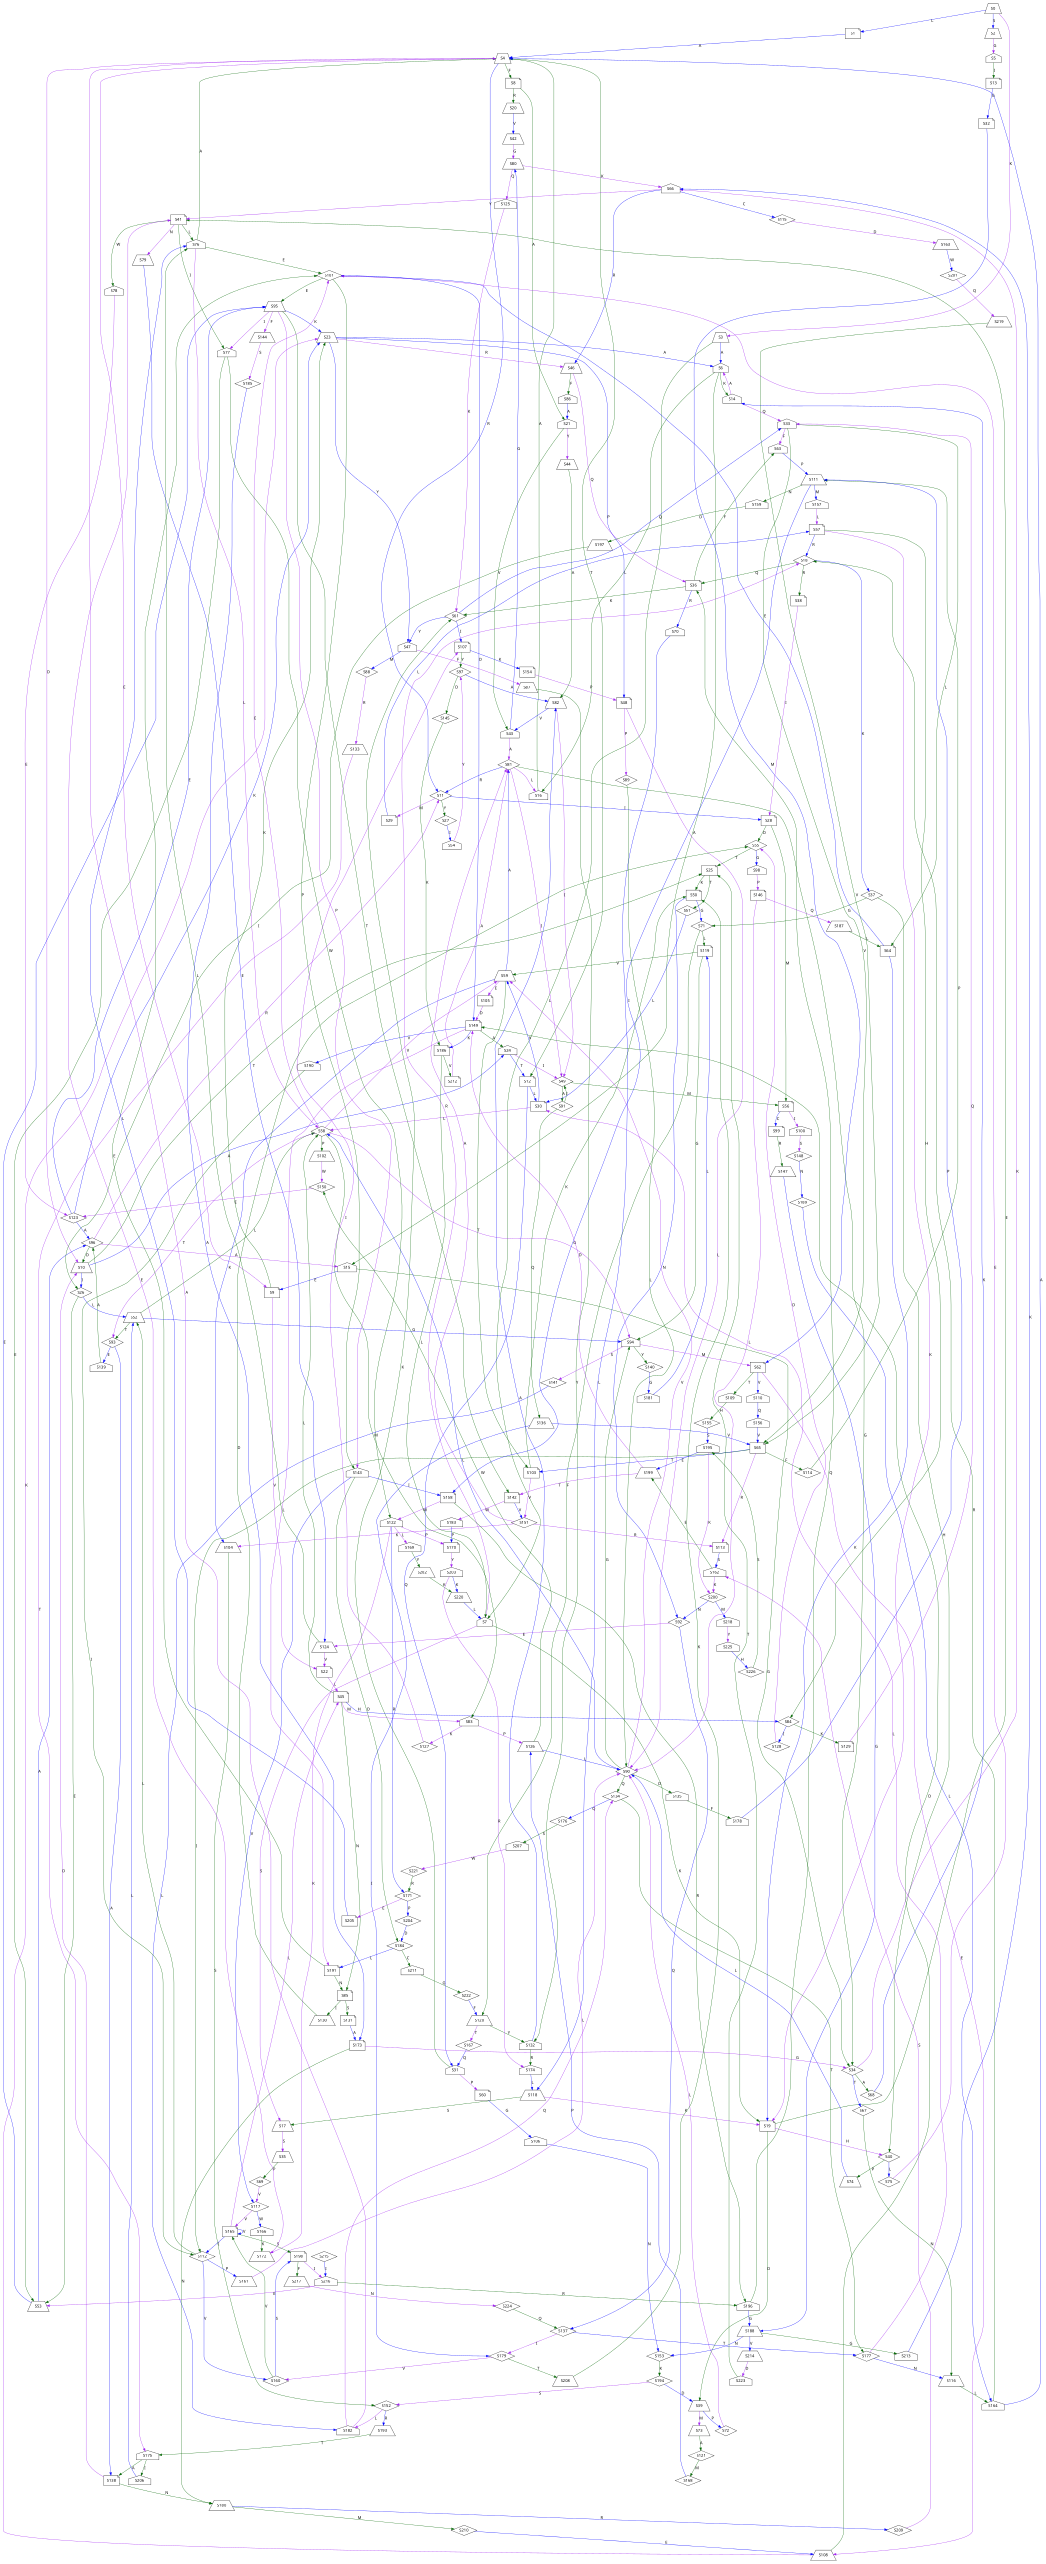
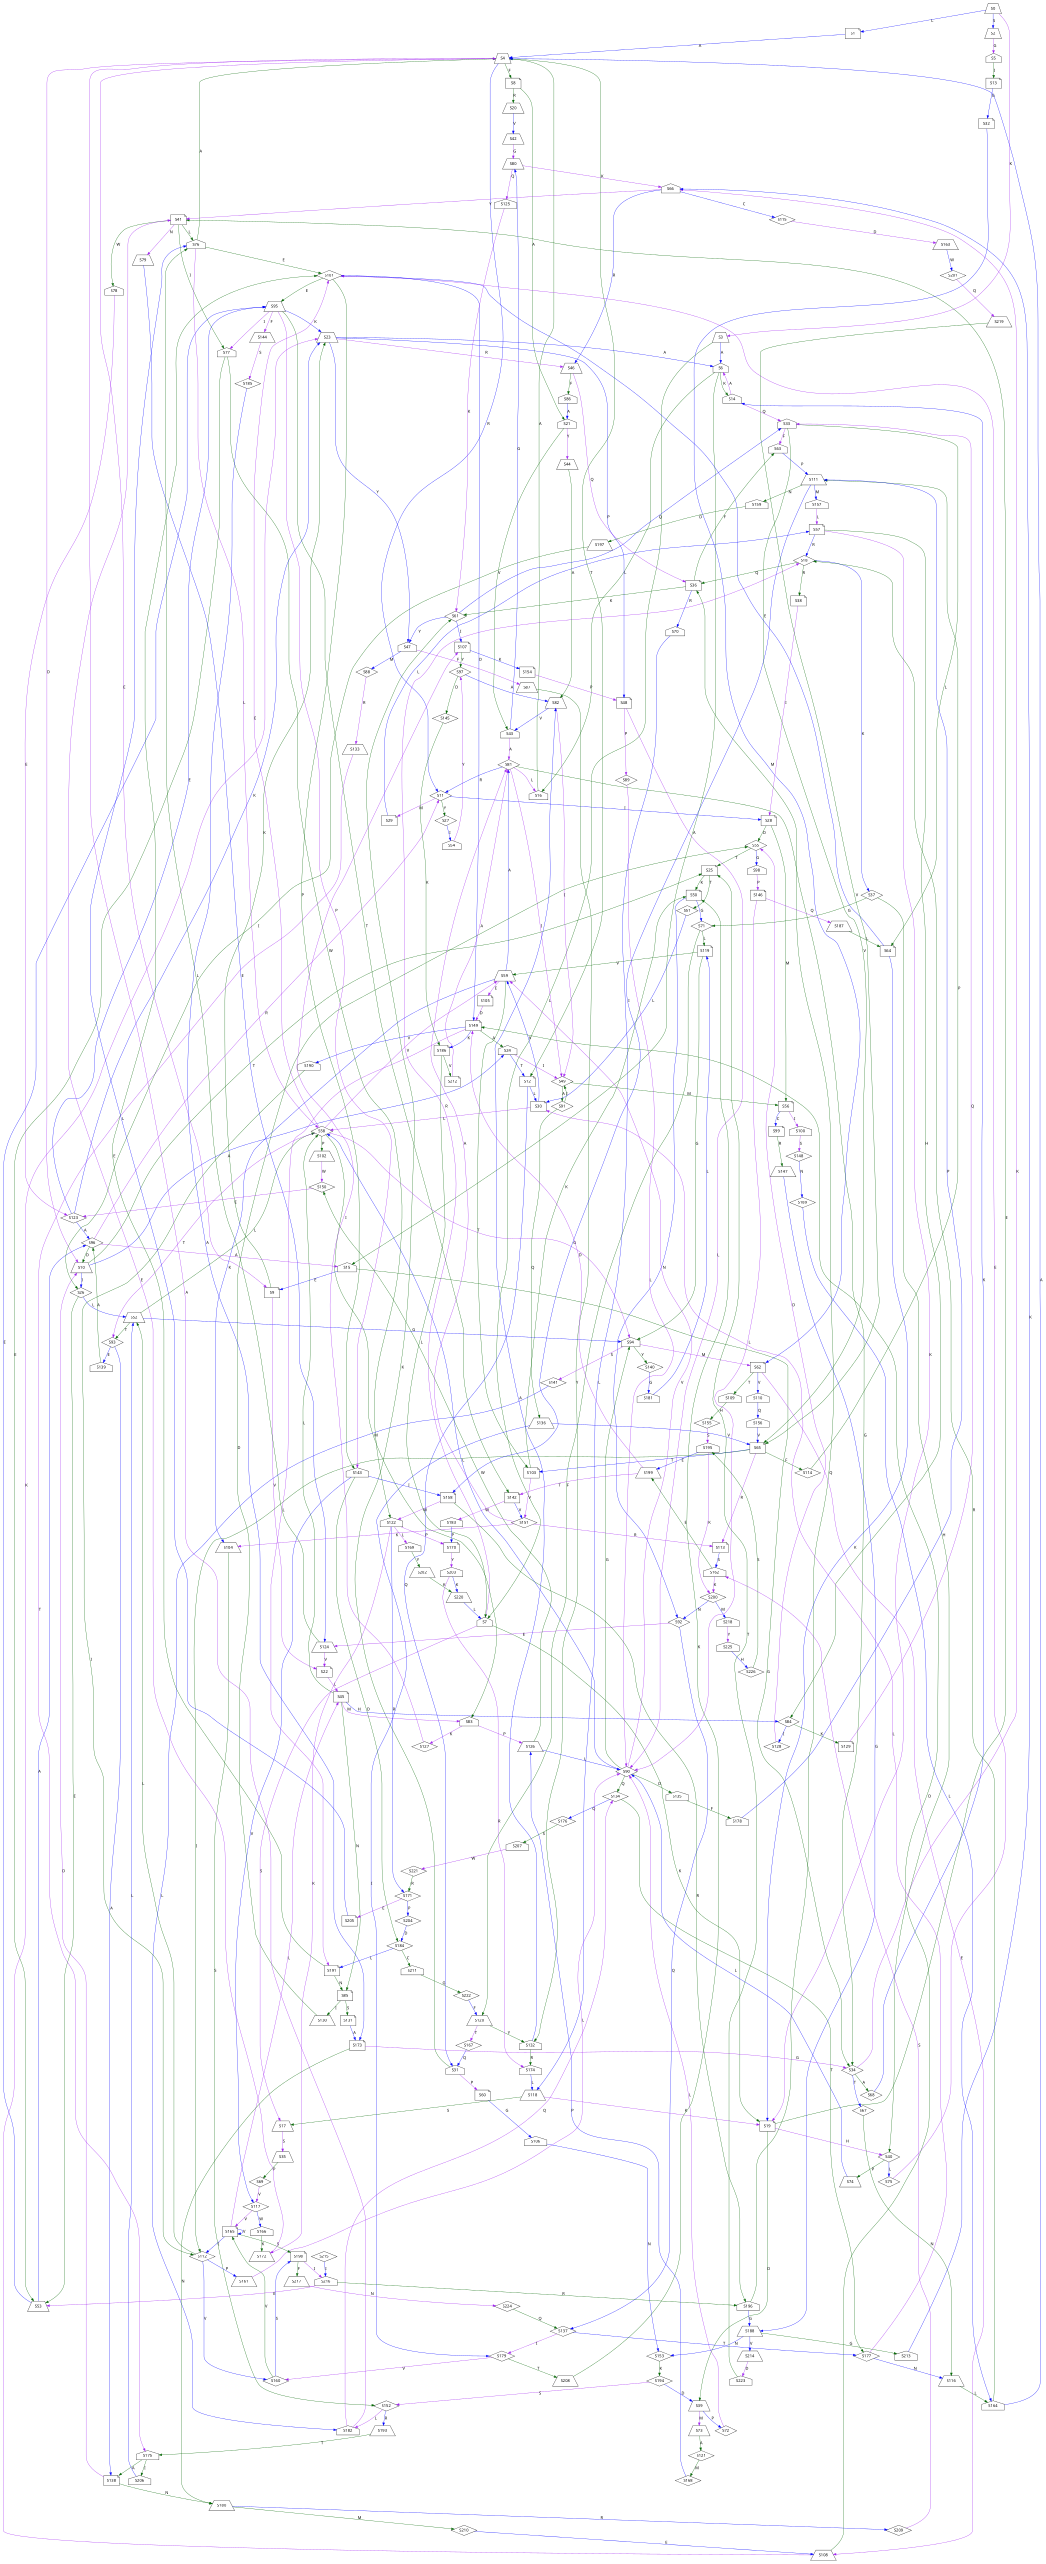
edge "S89" -> "S90": color darkgreen -> purple
edge "S155" -> "S195": color blue -> purple
